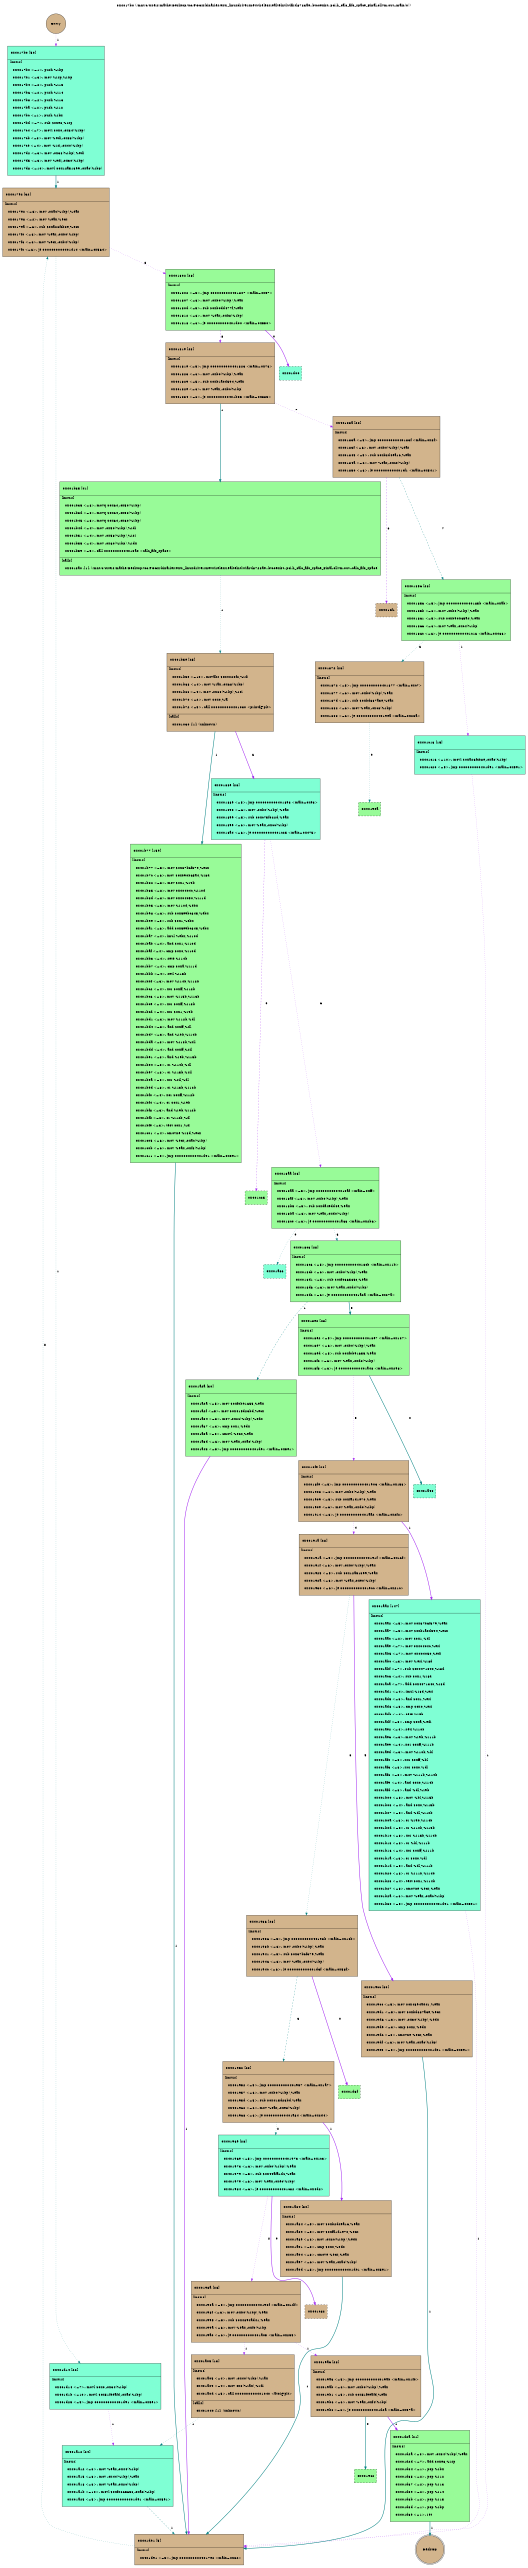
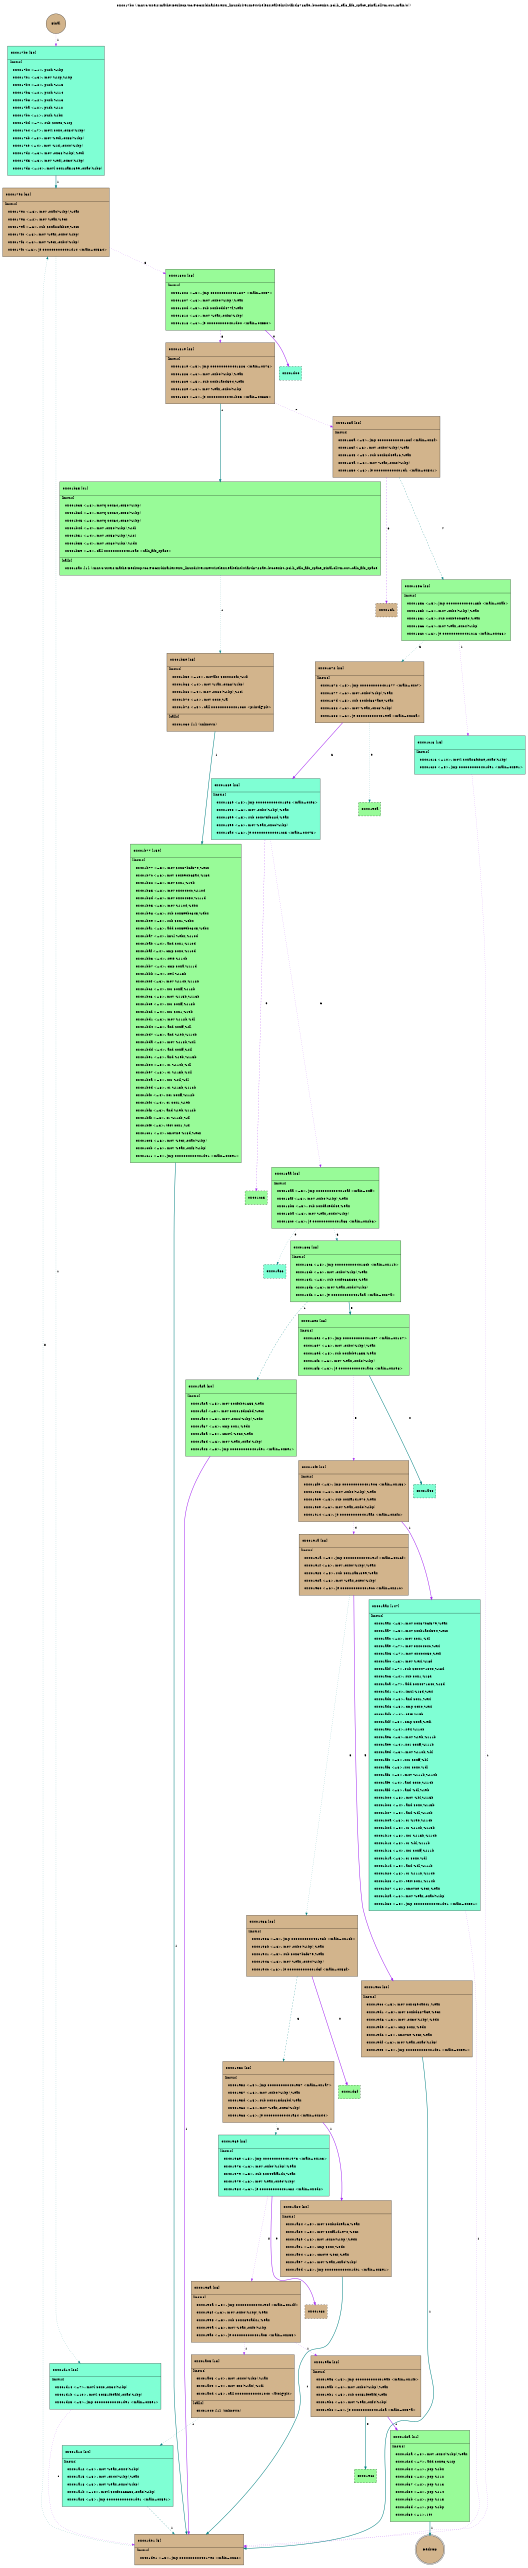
node "Entry": label "Entry" -> "Final"
edge "0x401b5e [25]" -> "0x40188e [28]": now "0x401872 [28]" -> "0x40188e [28]"
edge "0x401d14 [22]" -> "0x401a12 [24]": now "0x401d14 [22]" -> "0x401d91 [5]"
